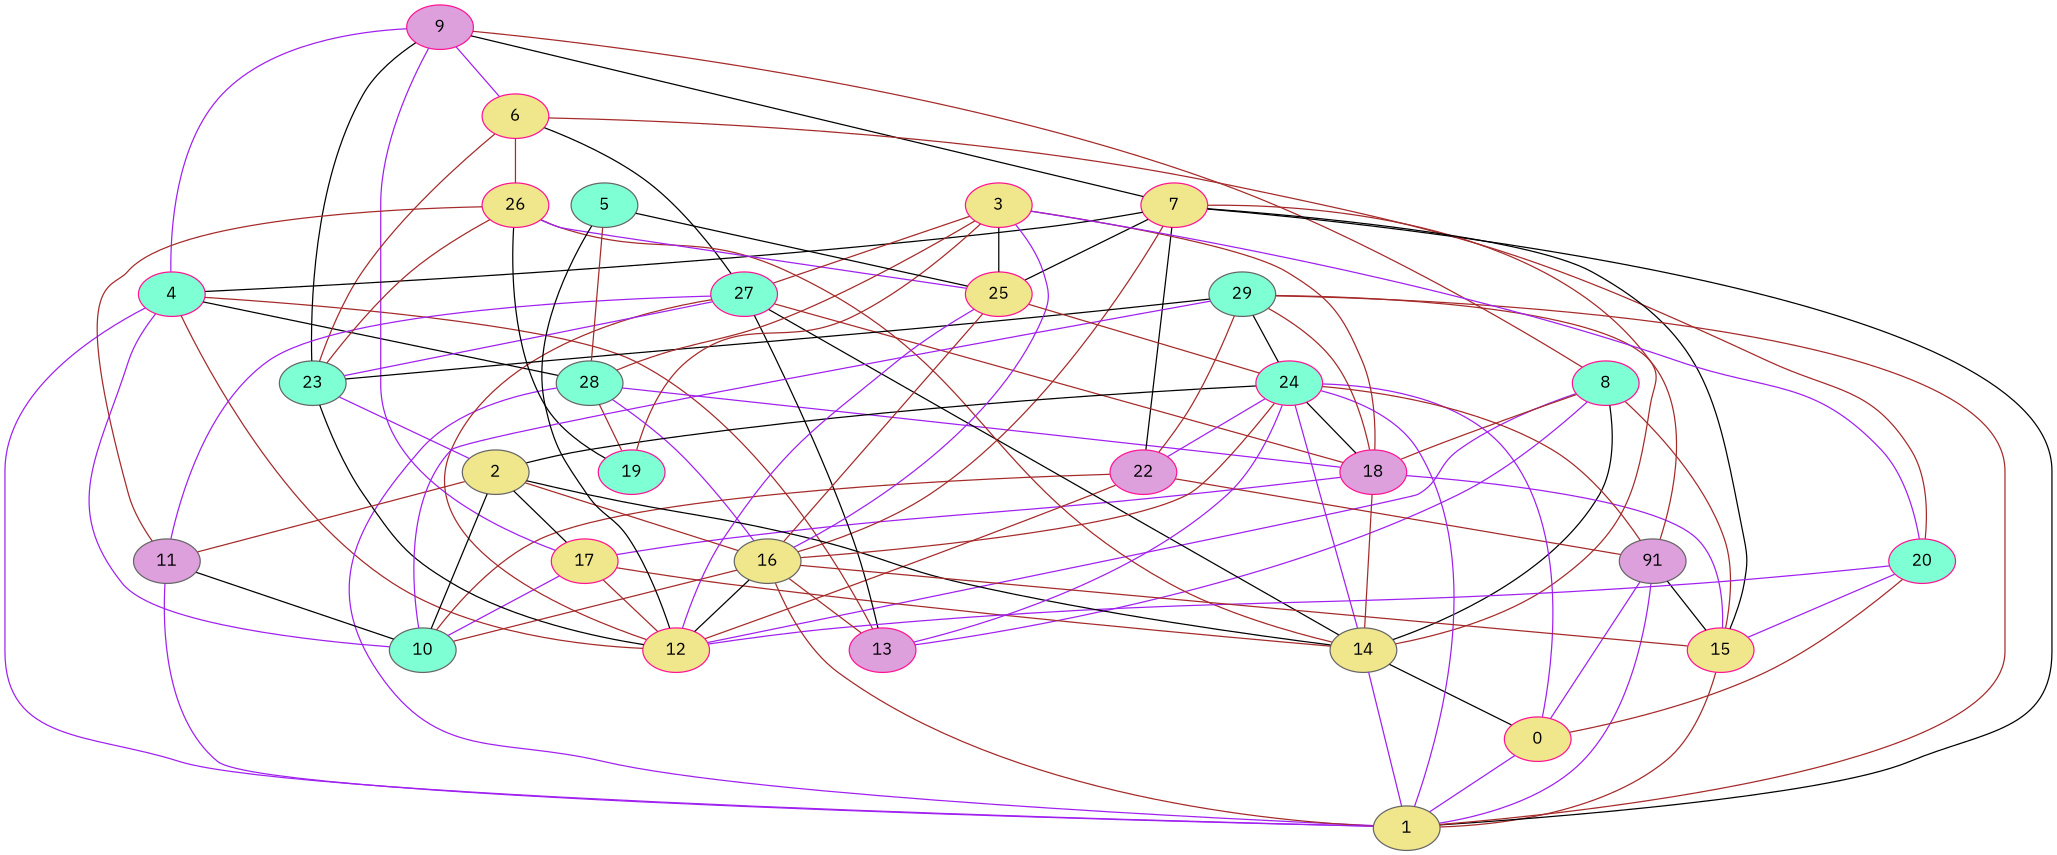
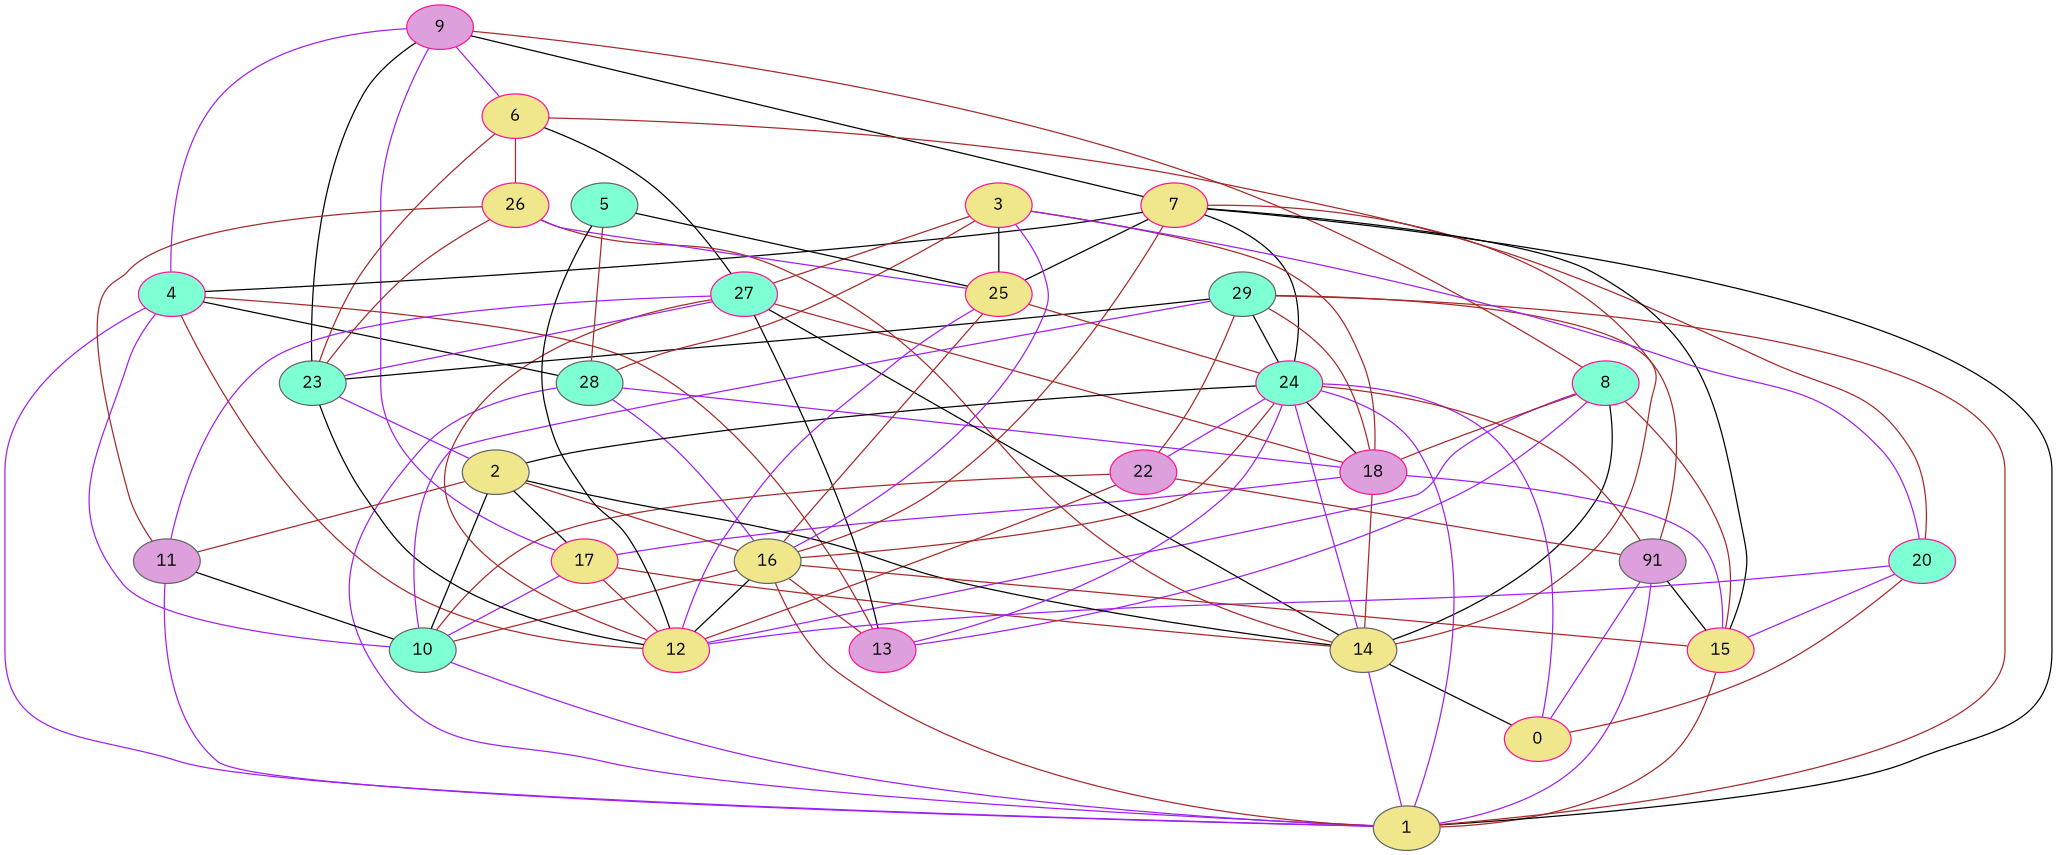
edge "7" -- "22": now "7" -- "24"
node "19": removed
edge "0" -- "1": now "10" -- "1"
